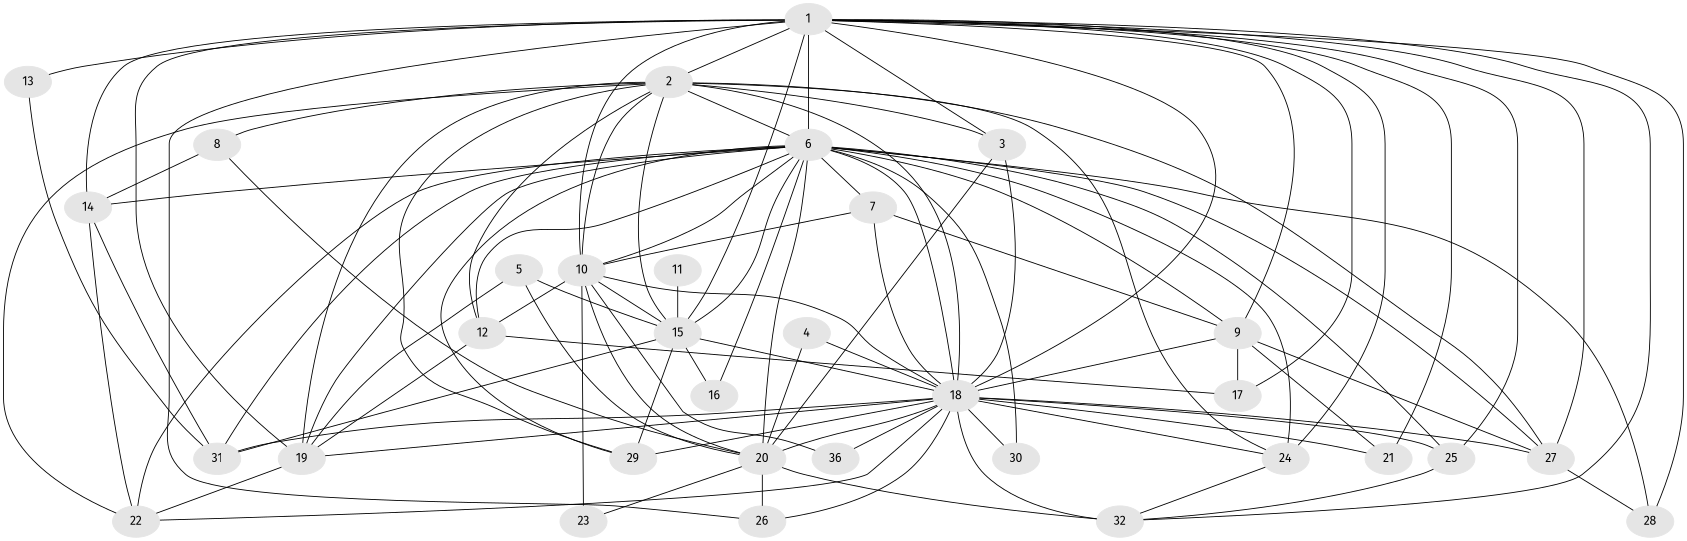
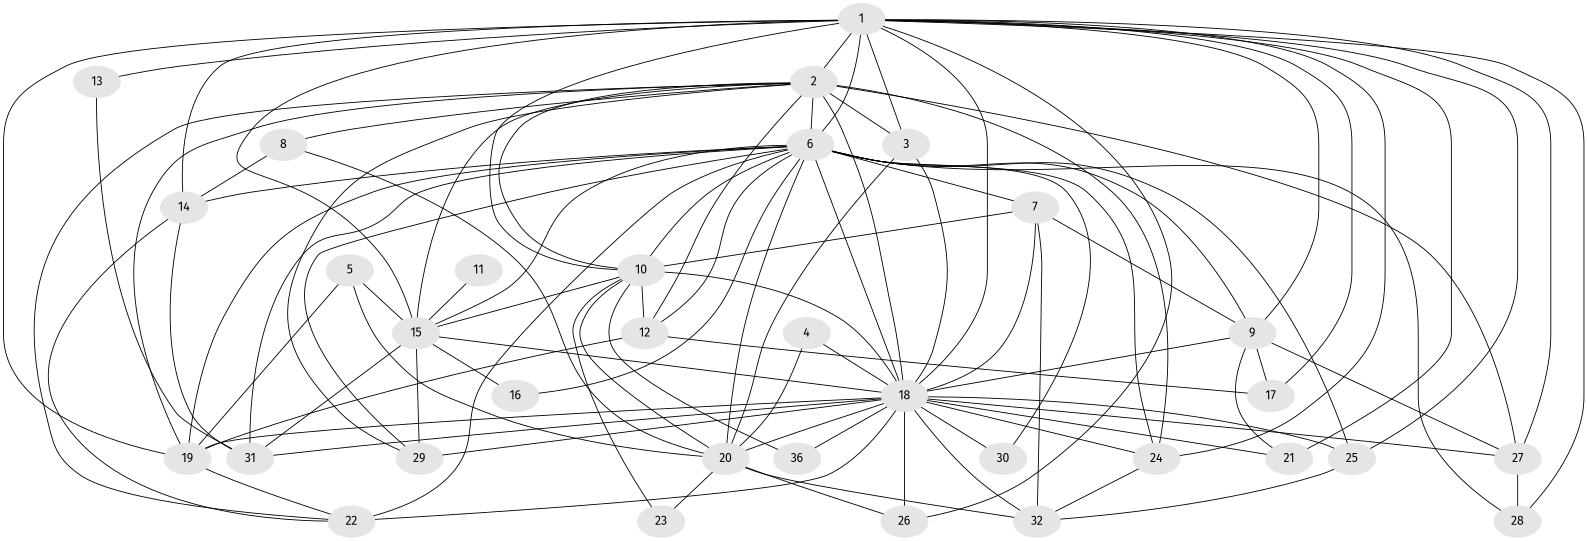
edge "1" -- "32": now "7" -- "32"
edge "6" -- "27": removed
